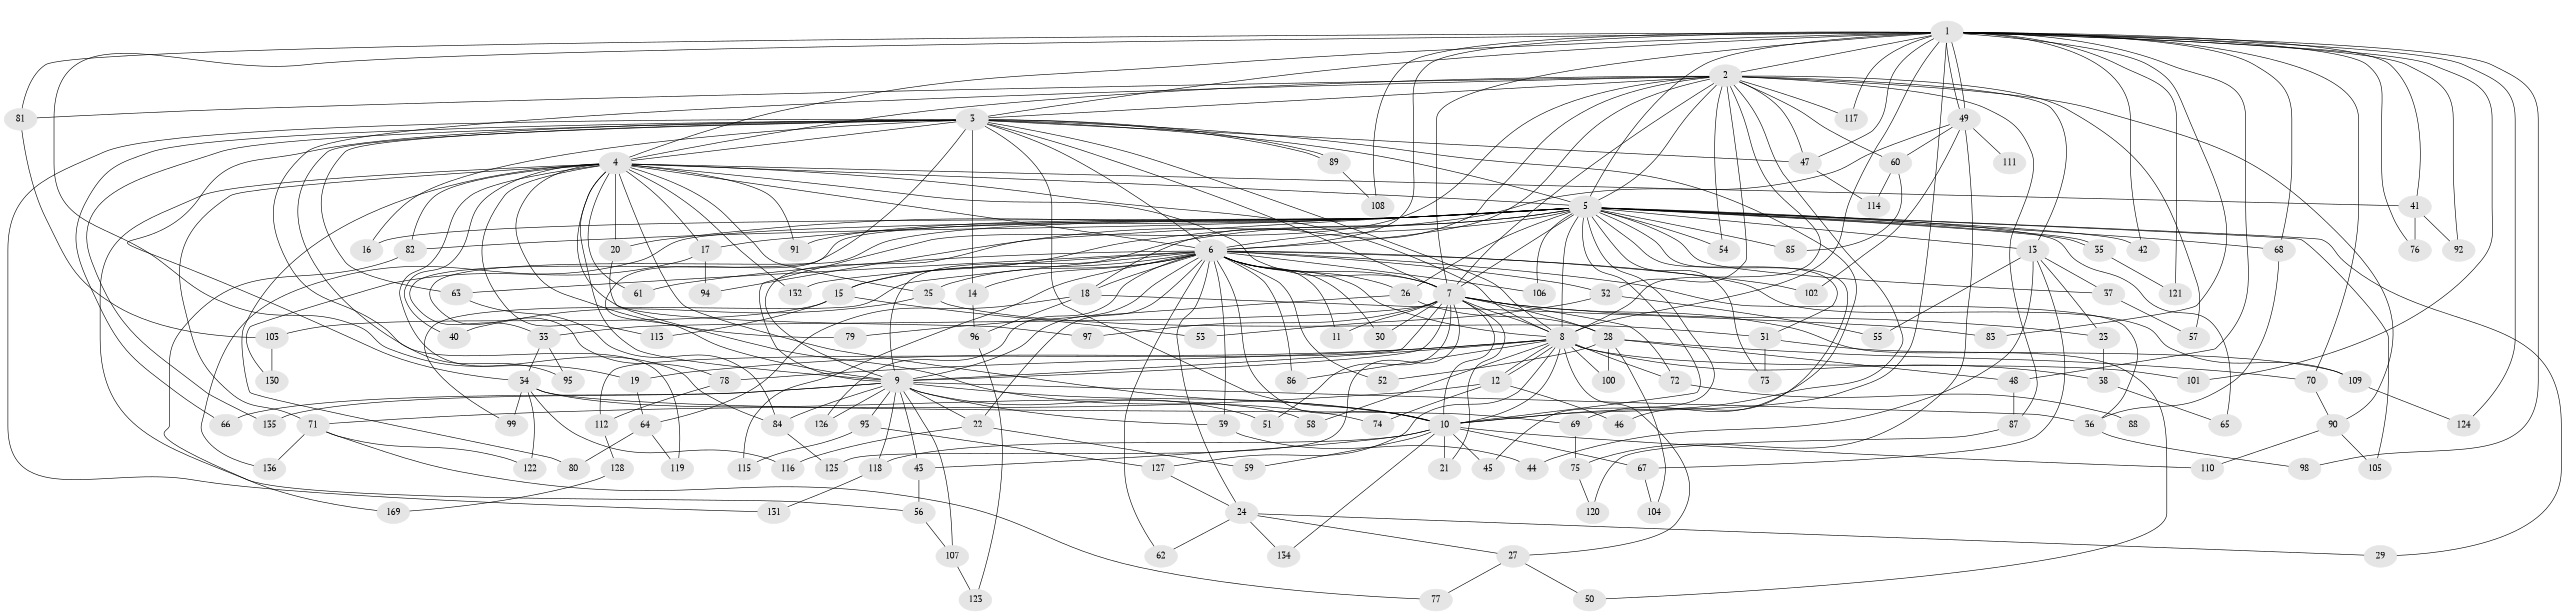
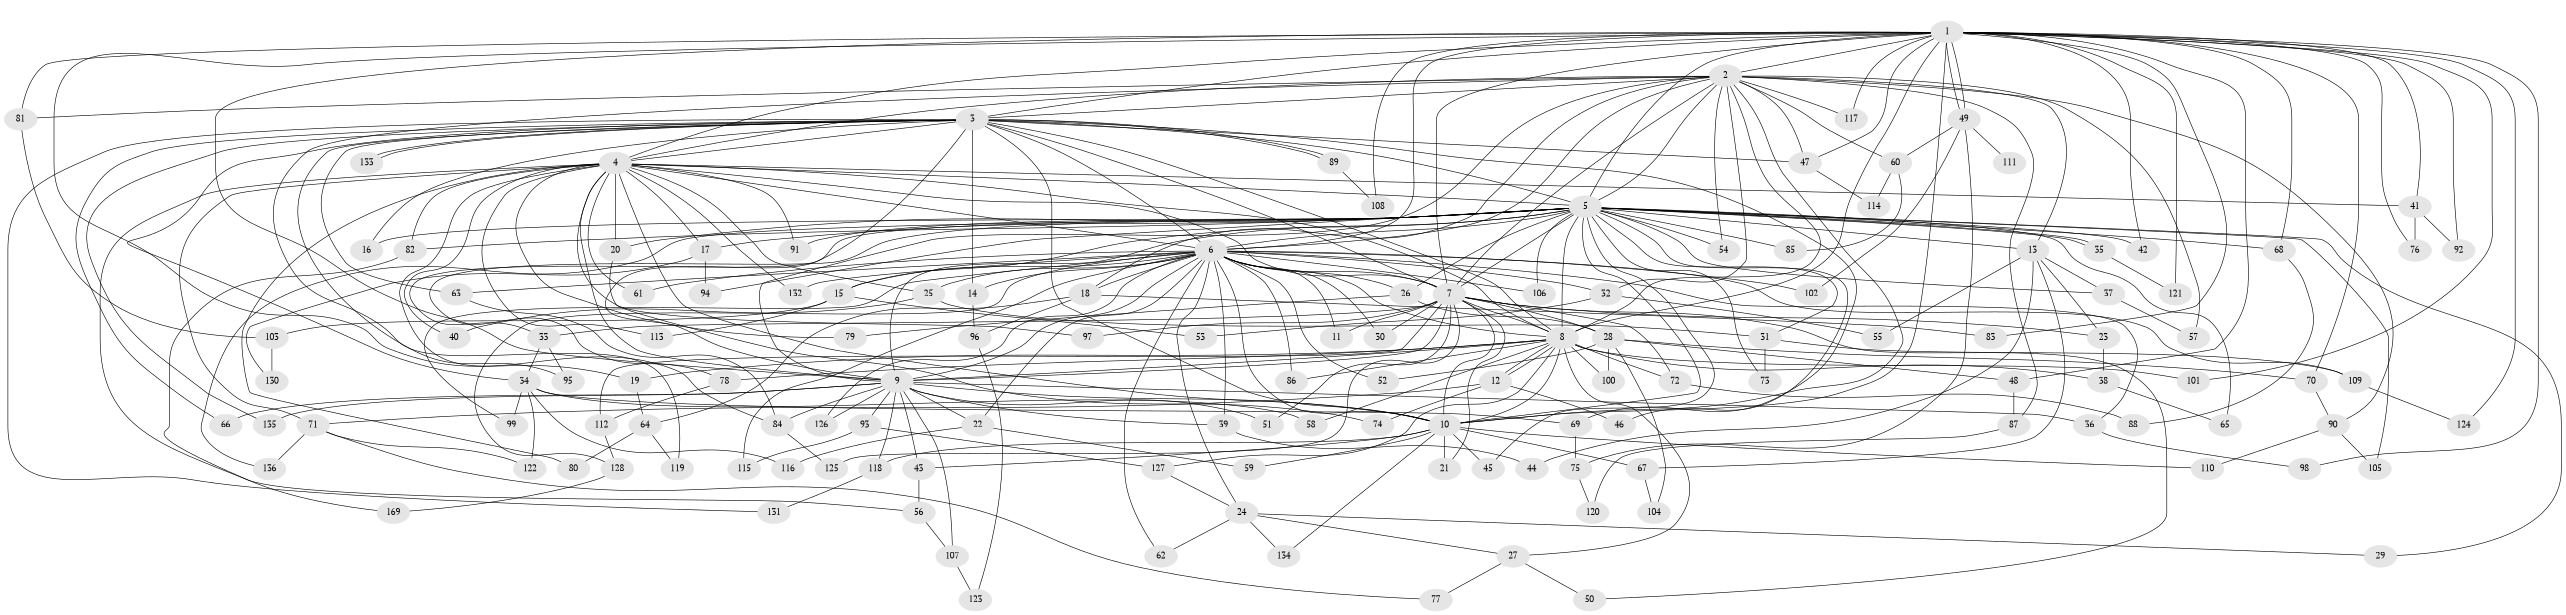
node "133": added
edge "49" -- "9": now "1" -- "9"
edge "6" -- "128": added
edge "68" -- "36": now "68" -- "88"
